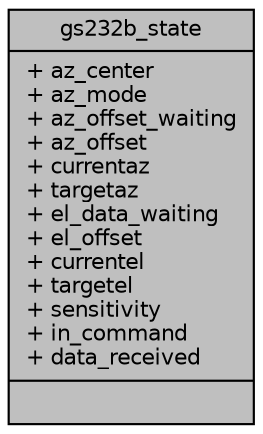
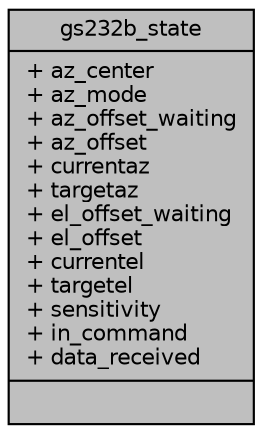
node "gs232b_state": text "+ el_data_waiting" -> "+ el_offset_waiting"
